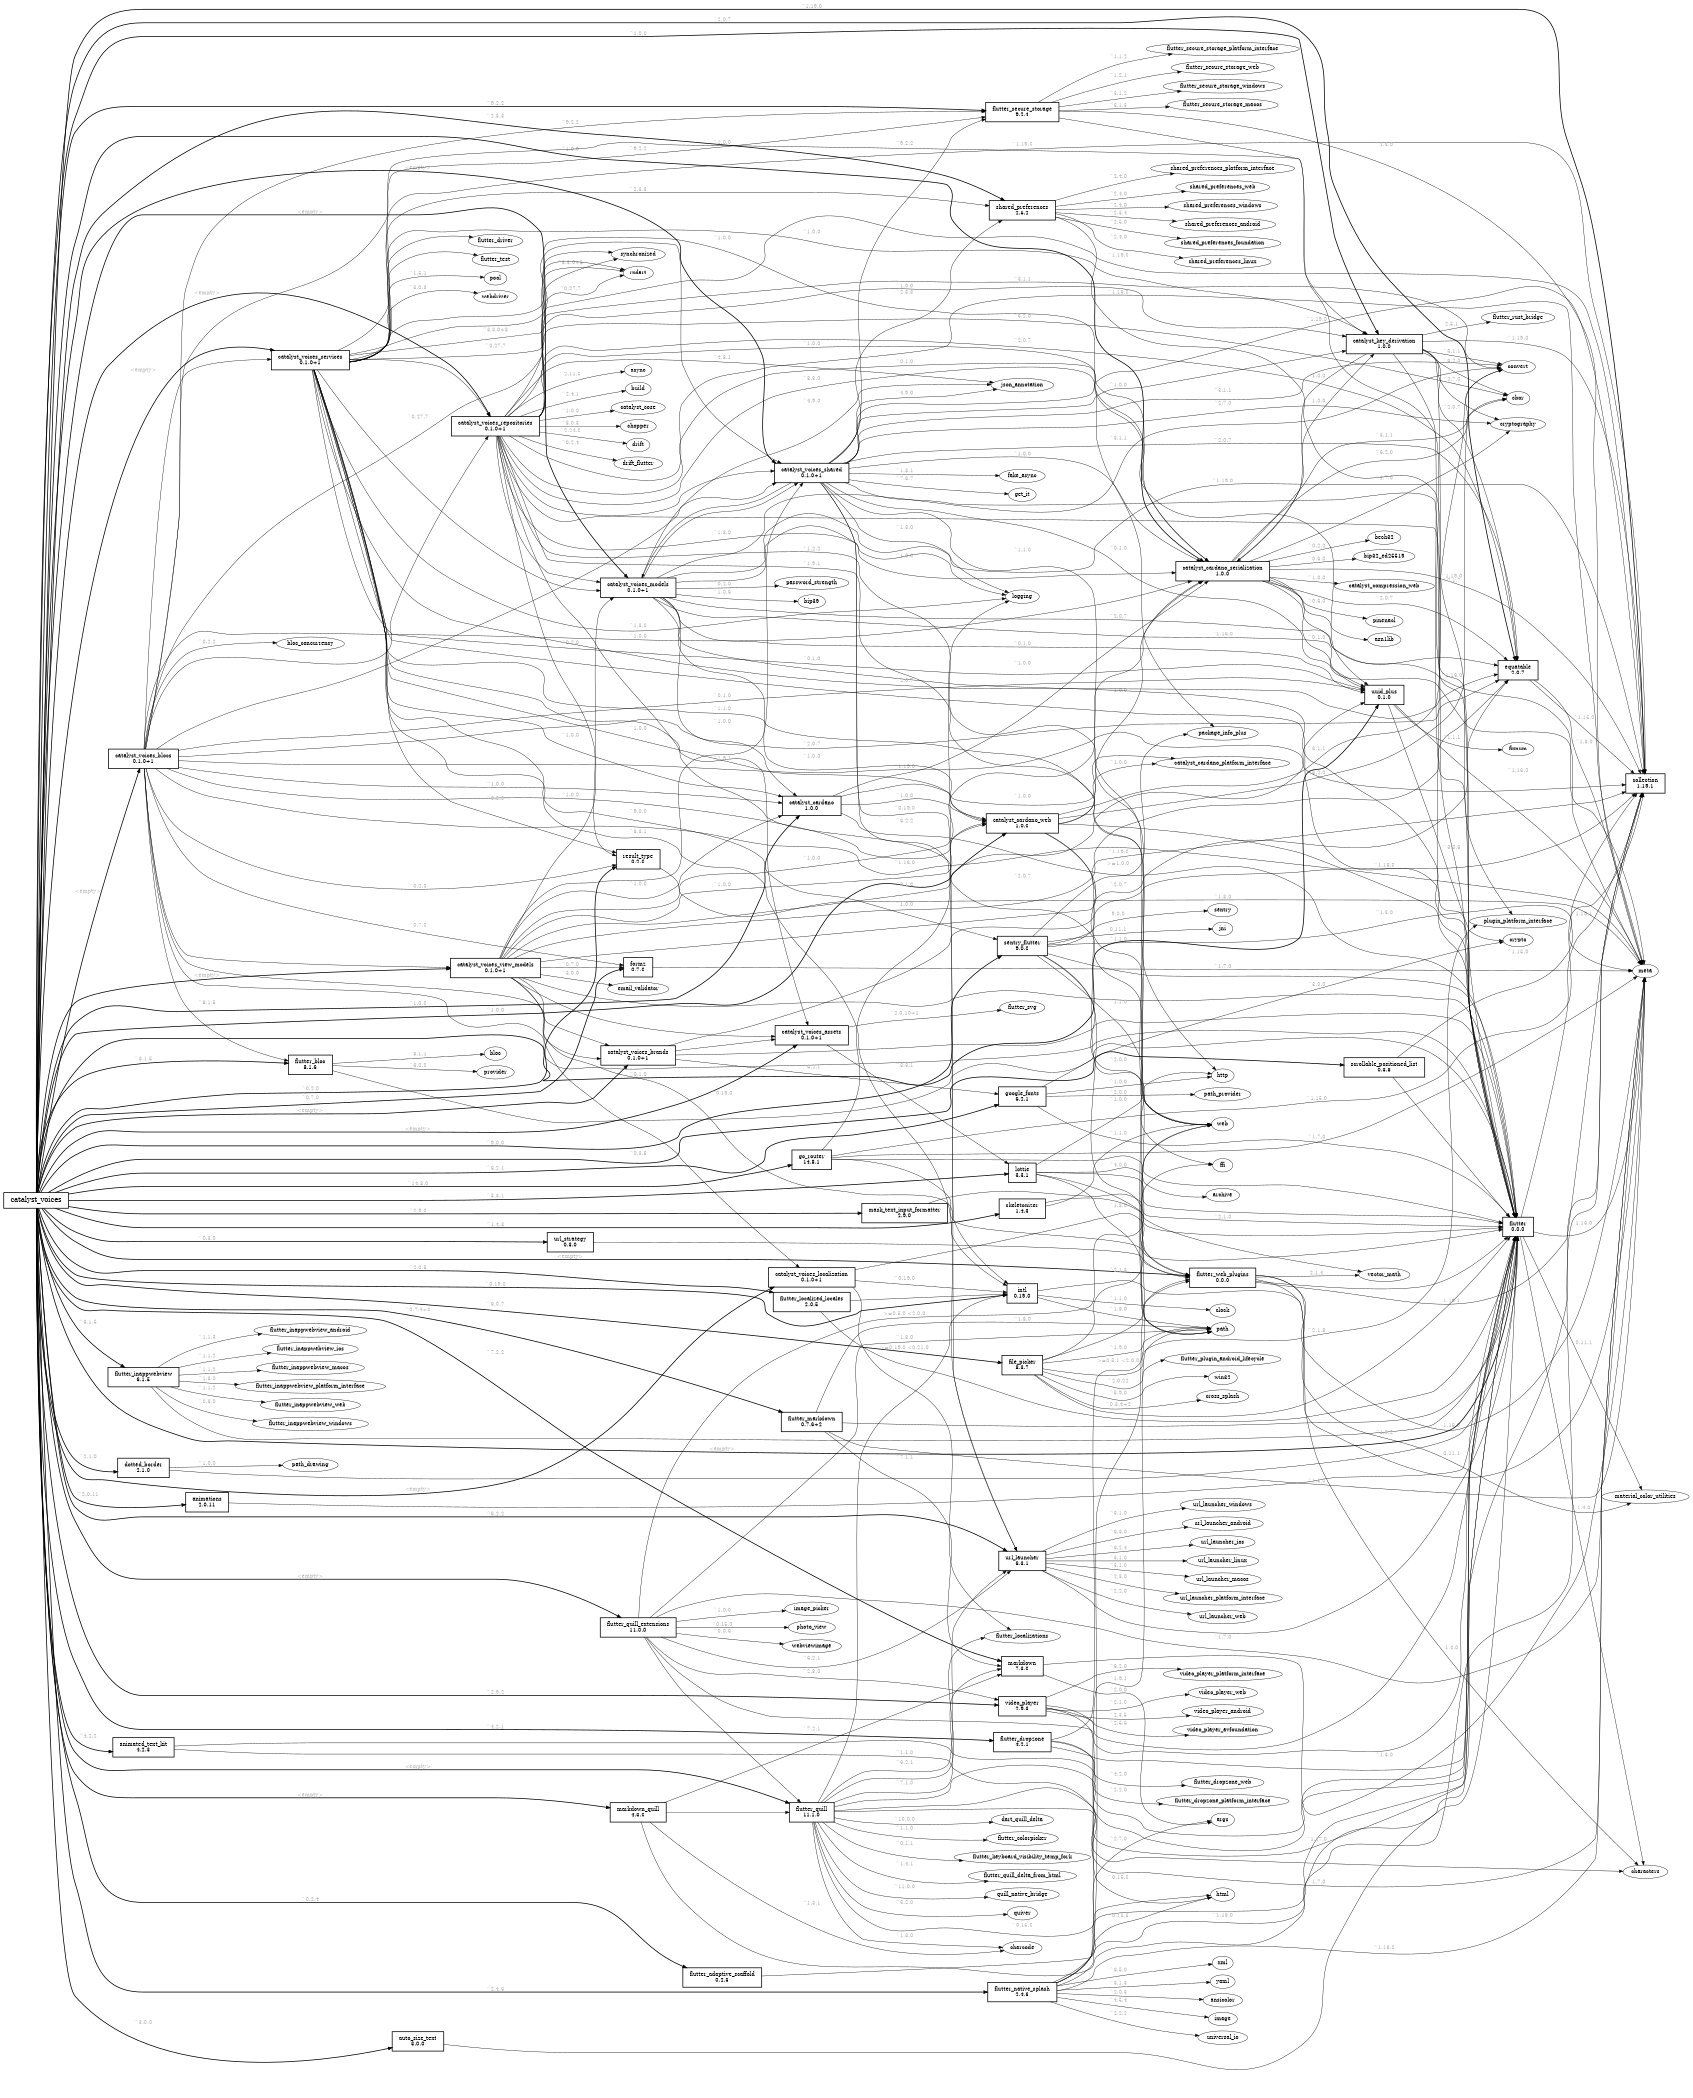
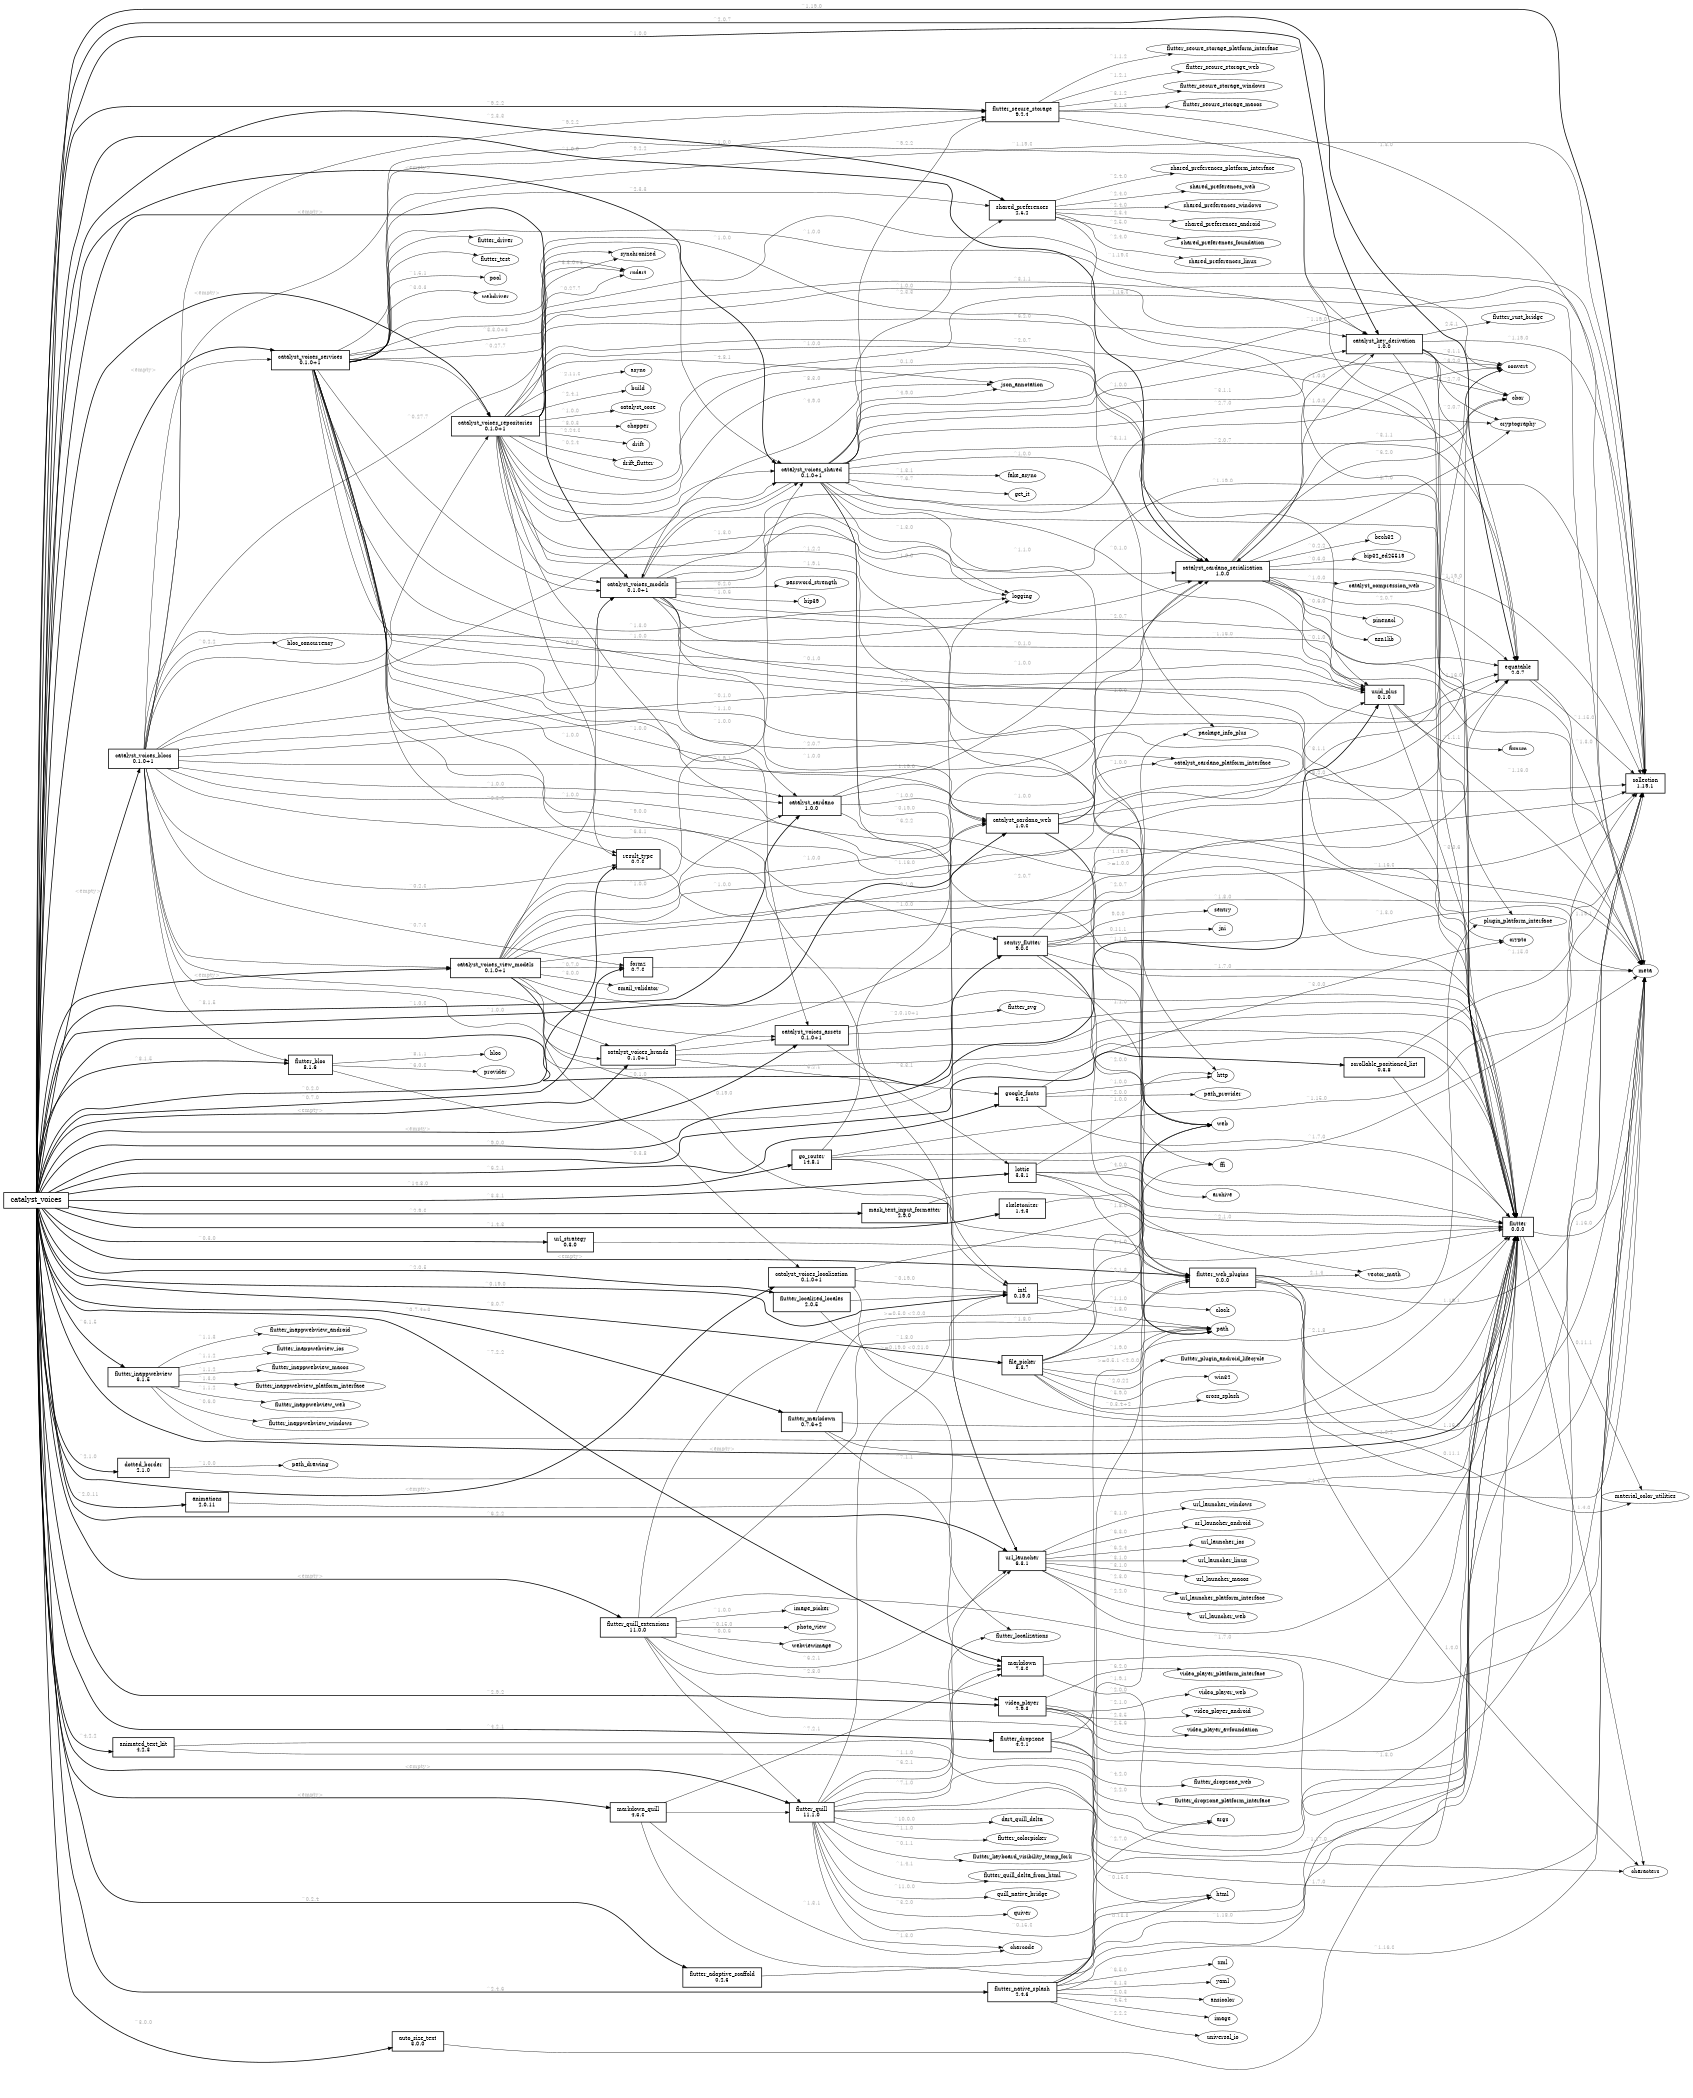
edge "catalyst_voices_blocs 0.1.0+1" -> "catalyst_voices_models 0.1.0+1": added
edge "catalyst_voices_assets 0.1.0+1" -> "flutter 0.0.0": added
edge "skeletonizer 1.4.3" -> "web": now "file_picker 8.3.7" -> "web"
